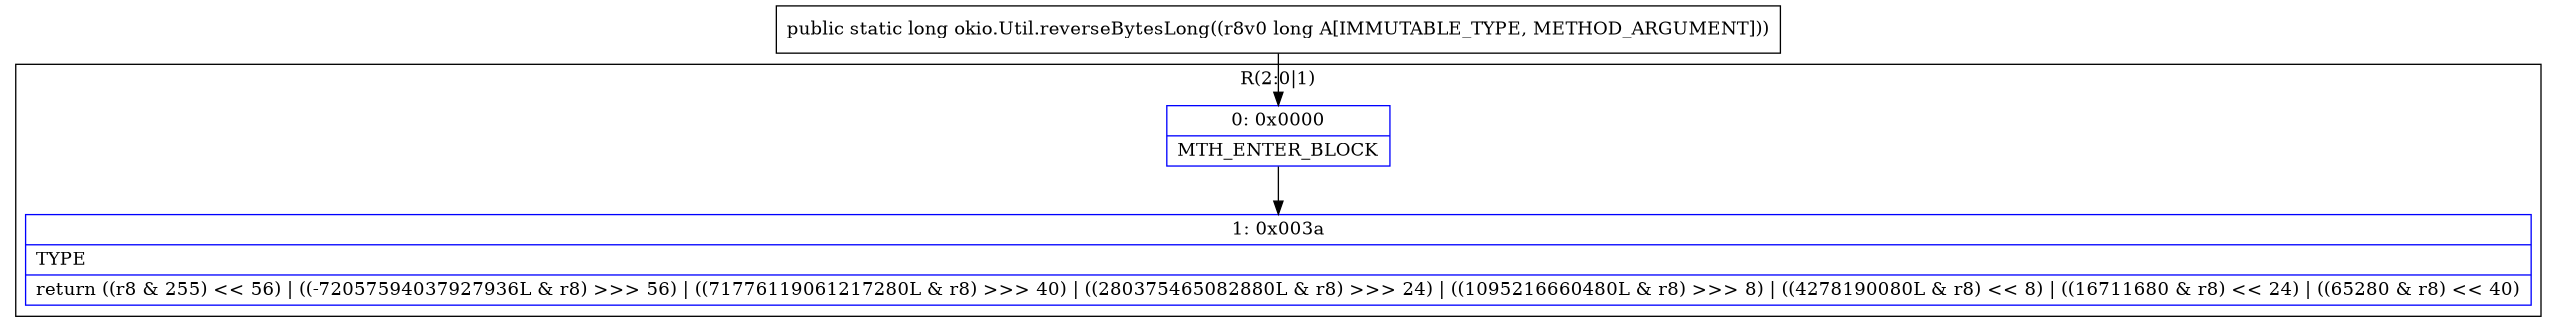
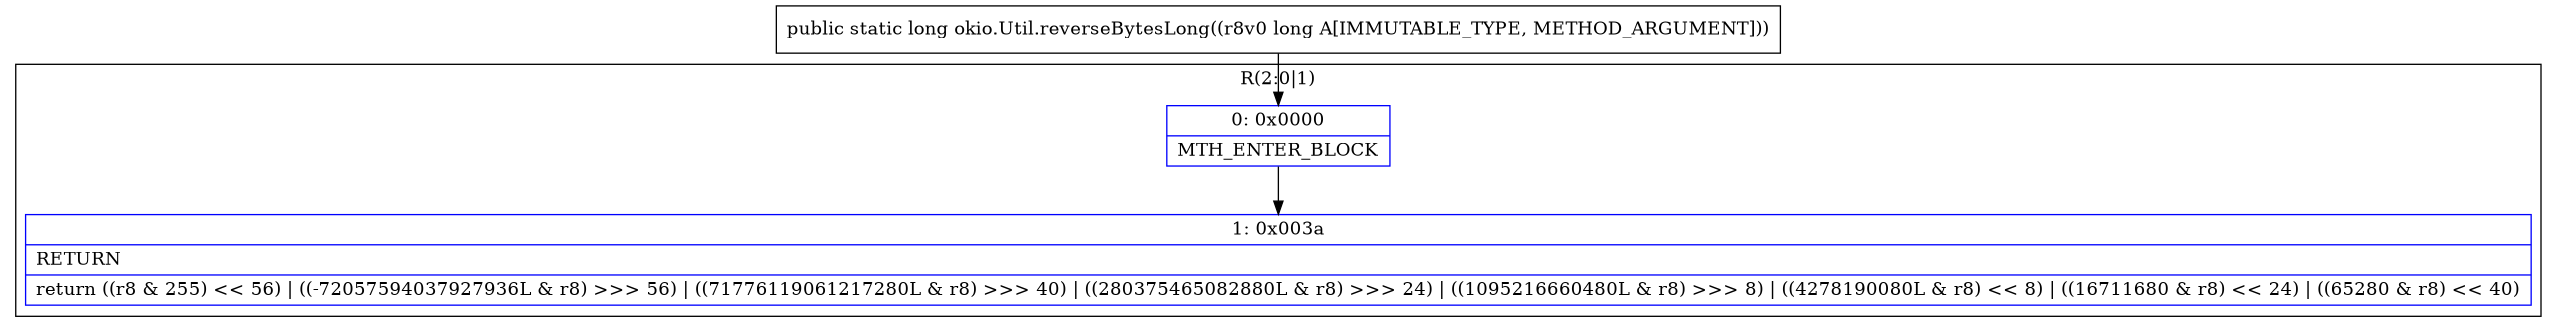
node "1: 0x003a": text "TYPE" -> "RETURN"
